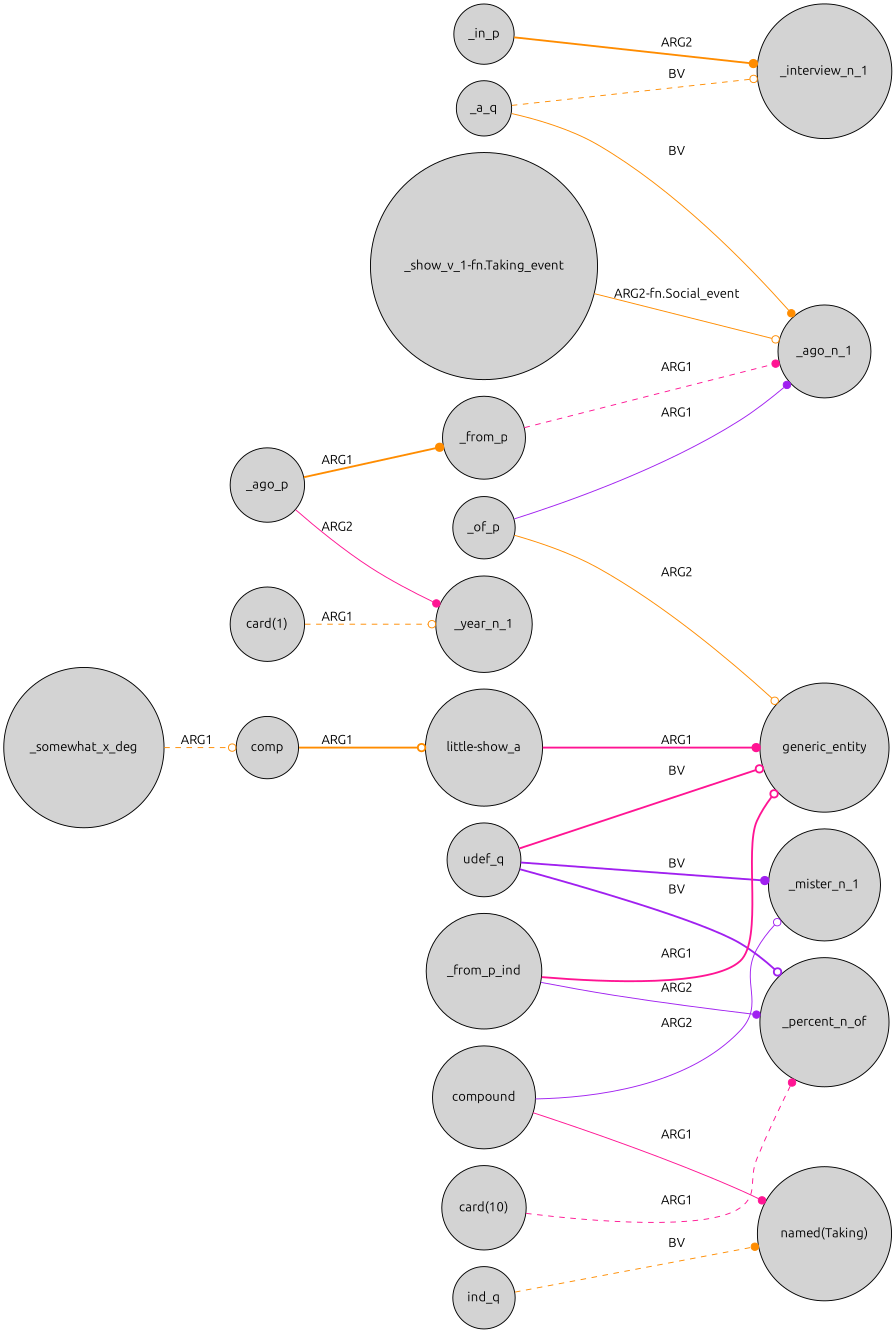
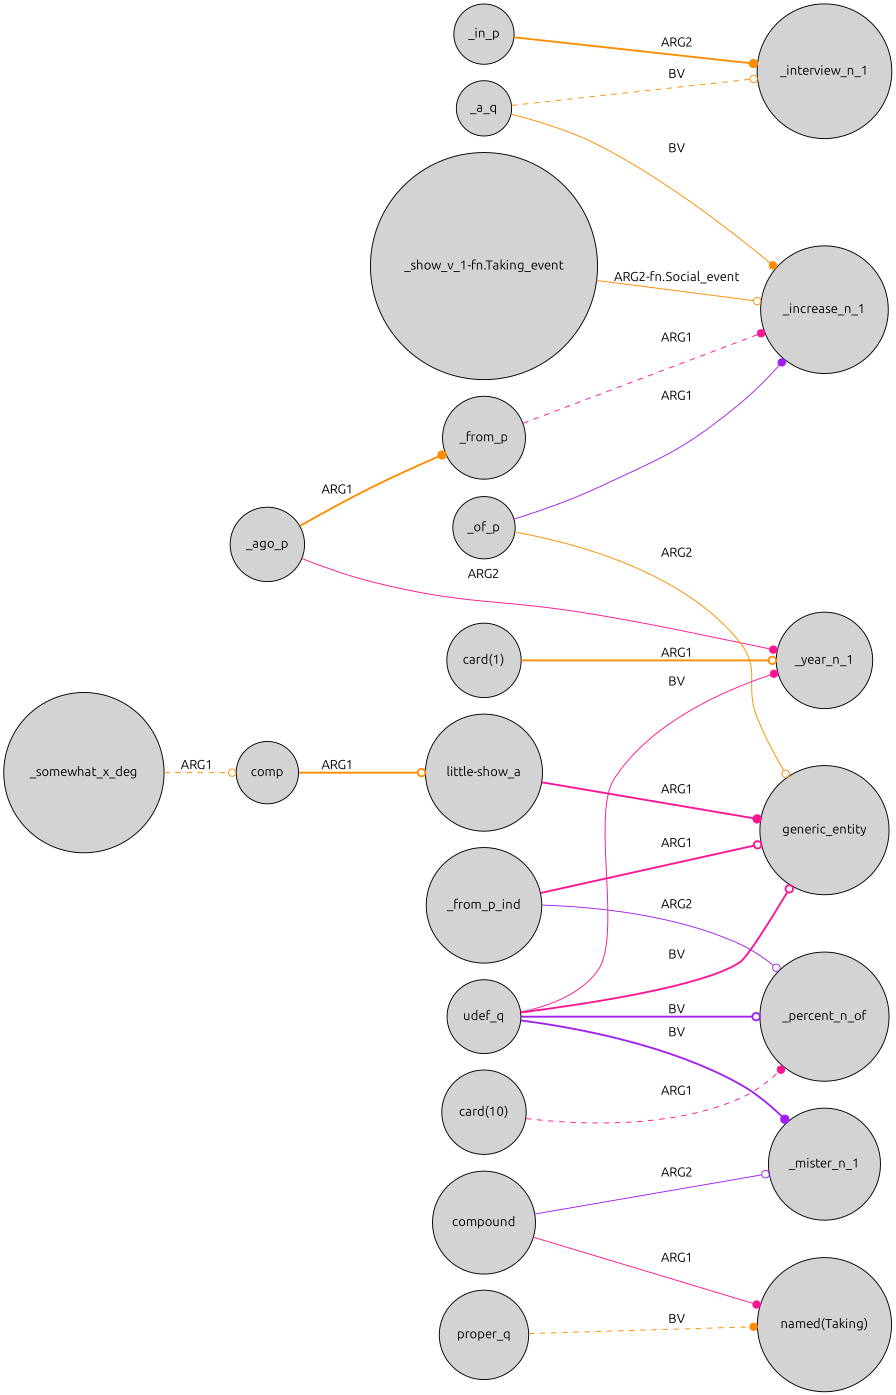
node "_ago_n_1": label "_ago_n_1" -> "_increase_n_1"
edge "card(1)" -> "_year_n_1": style dashed -> bold
edge "udef_q" -> "_year_n_1": added, label "BV"
edge "_from_p_ind" -> "_percent_n_of": arrowhead dot -> odot
node "ind_q": label "ind_q" -> "proper_q"
